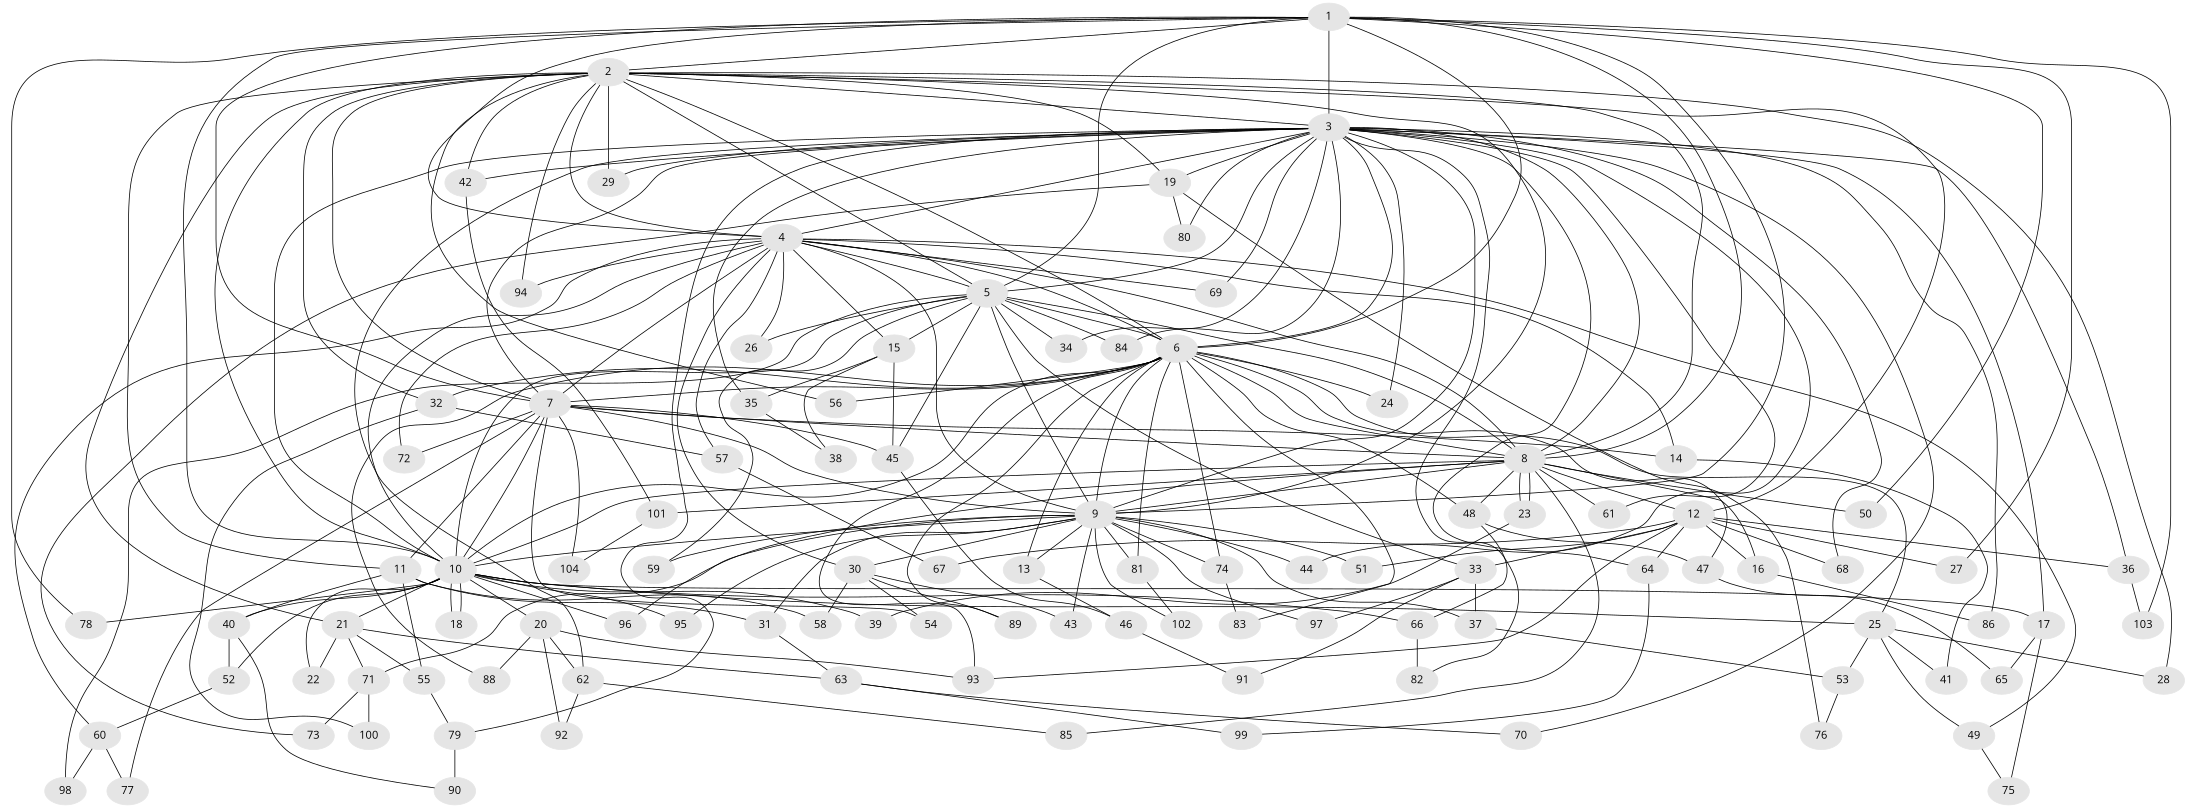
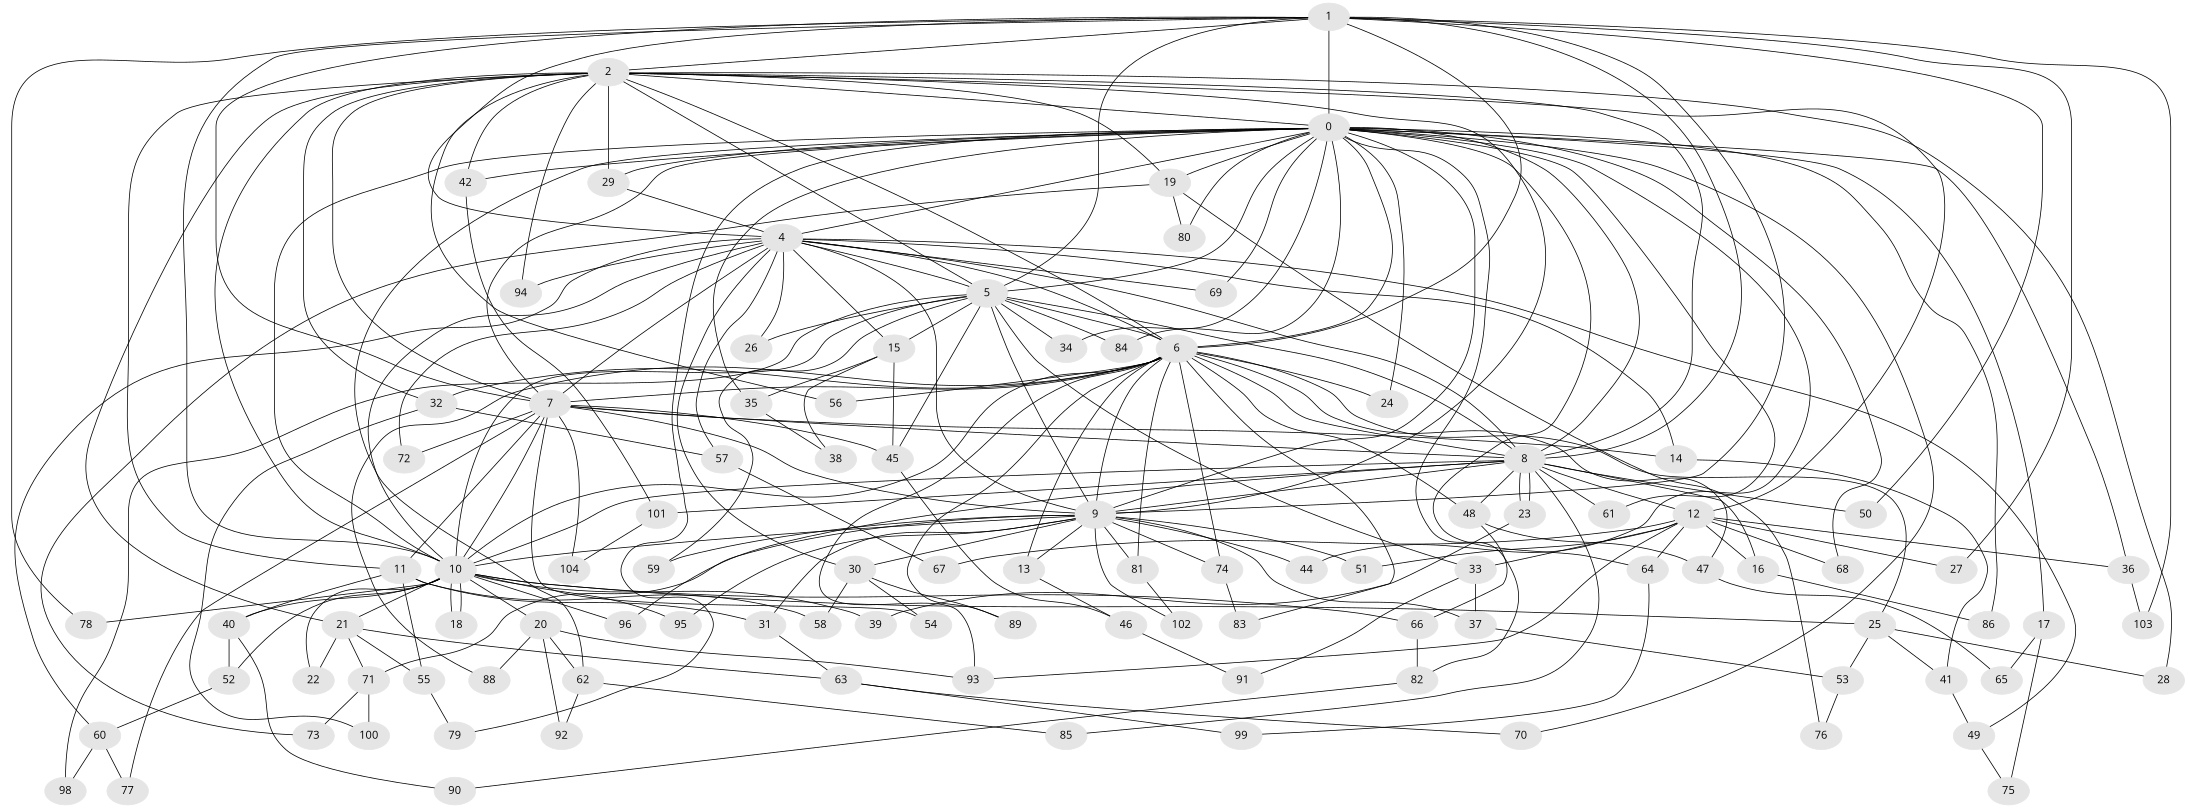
node "3": label "3" -> "0"
edge "2" -- "4": now "29" -- "4"
edge "10" -- "17": removed
node "43": removed
node "97": removed
edge "25" -- "49": now "41" -- "49"
edge "79" -- "90": now "82" -- "90"
